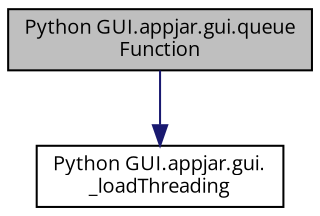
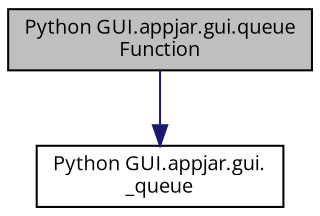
node "Python GUI.appjar.gui. _loadThreading": label "Python GUI.appjar.gui. _loadThreading" -> "Python GUI.appjar.gui. _queue"
